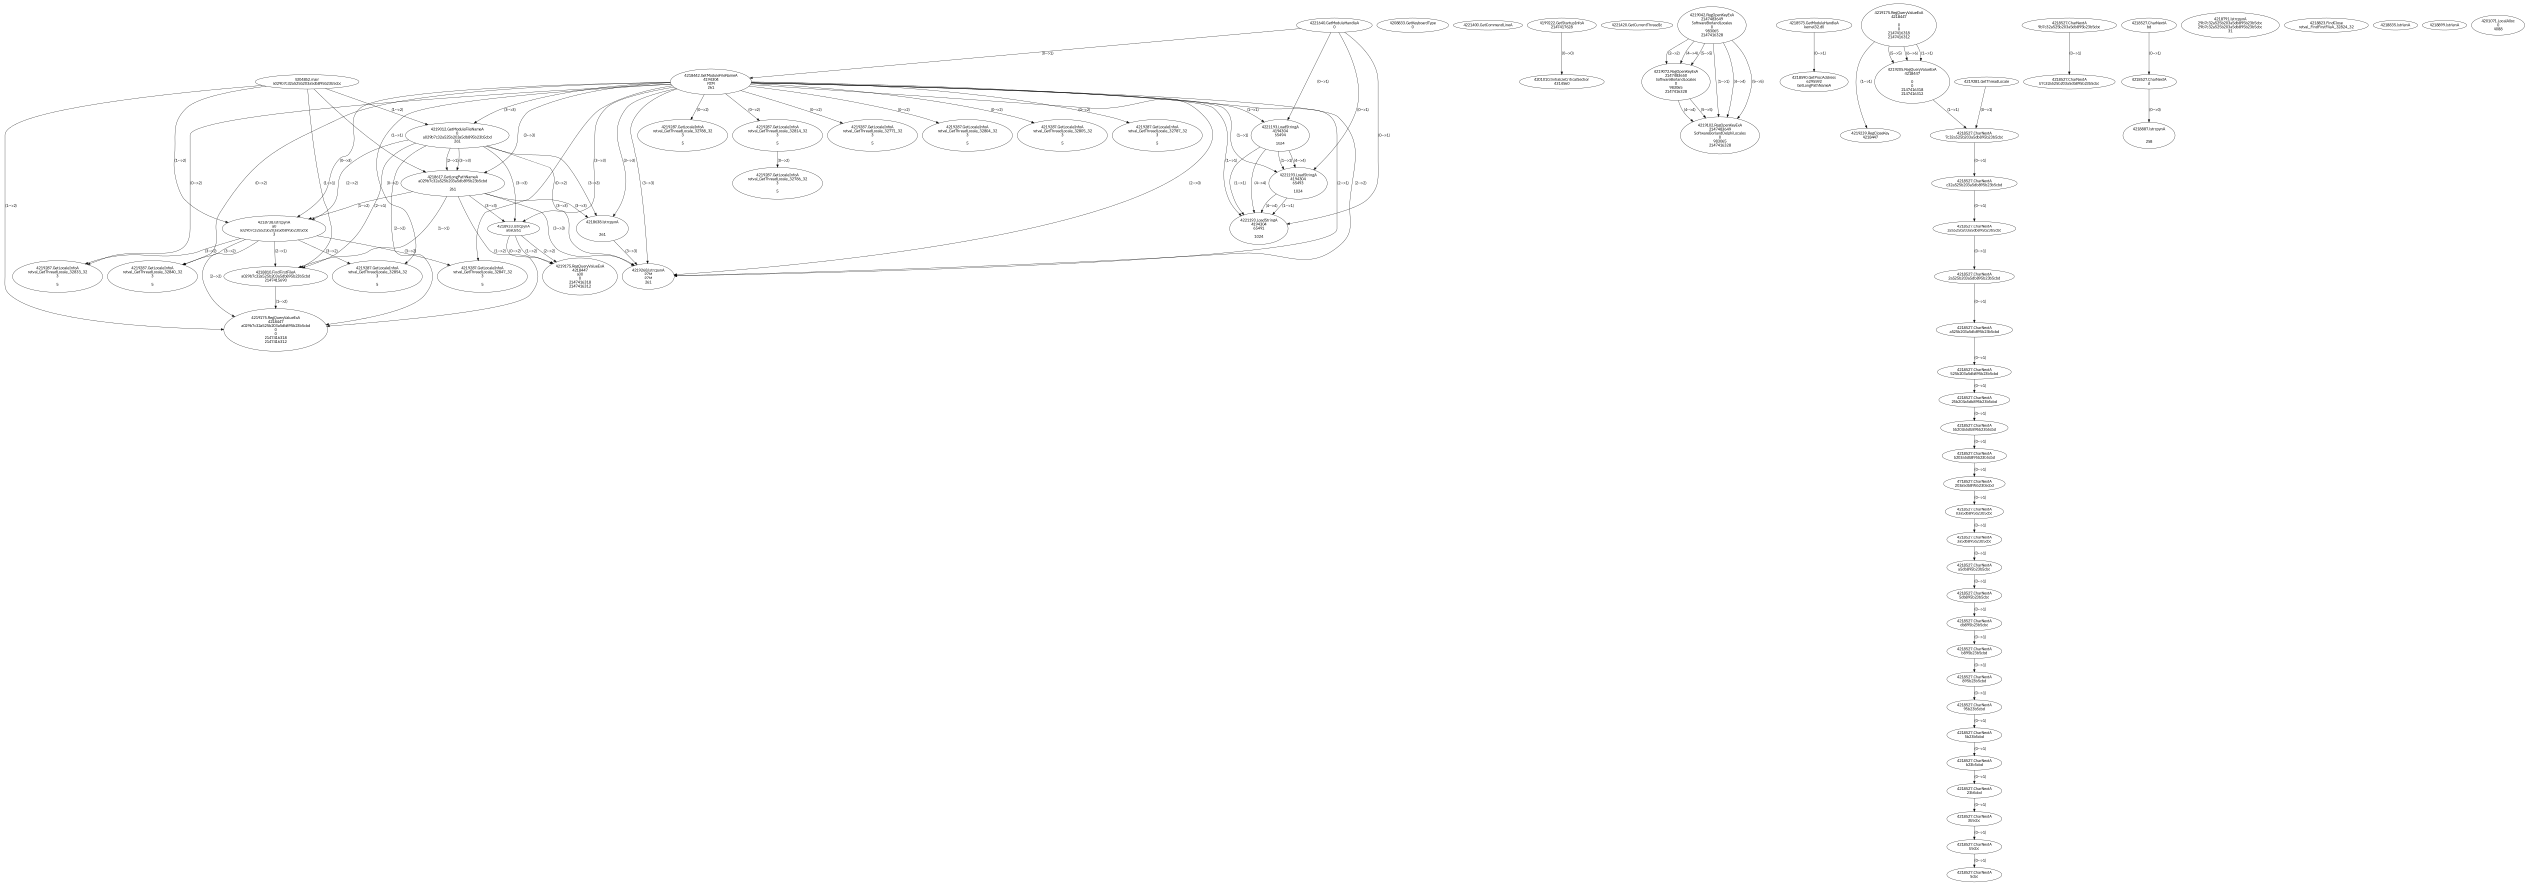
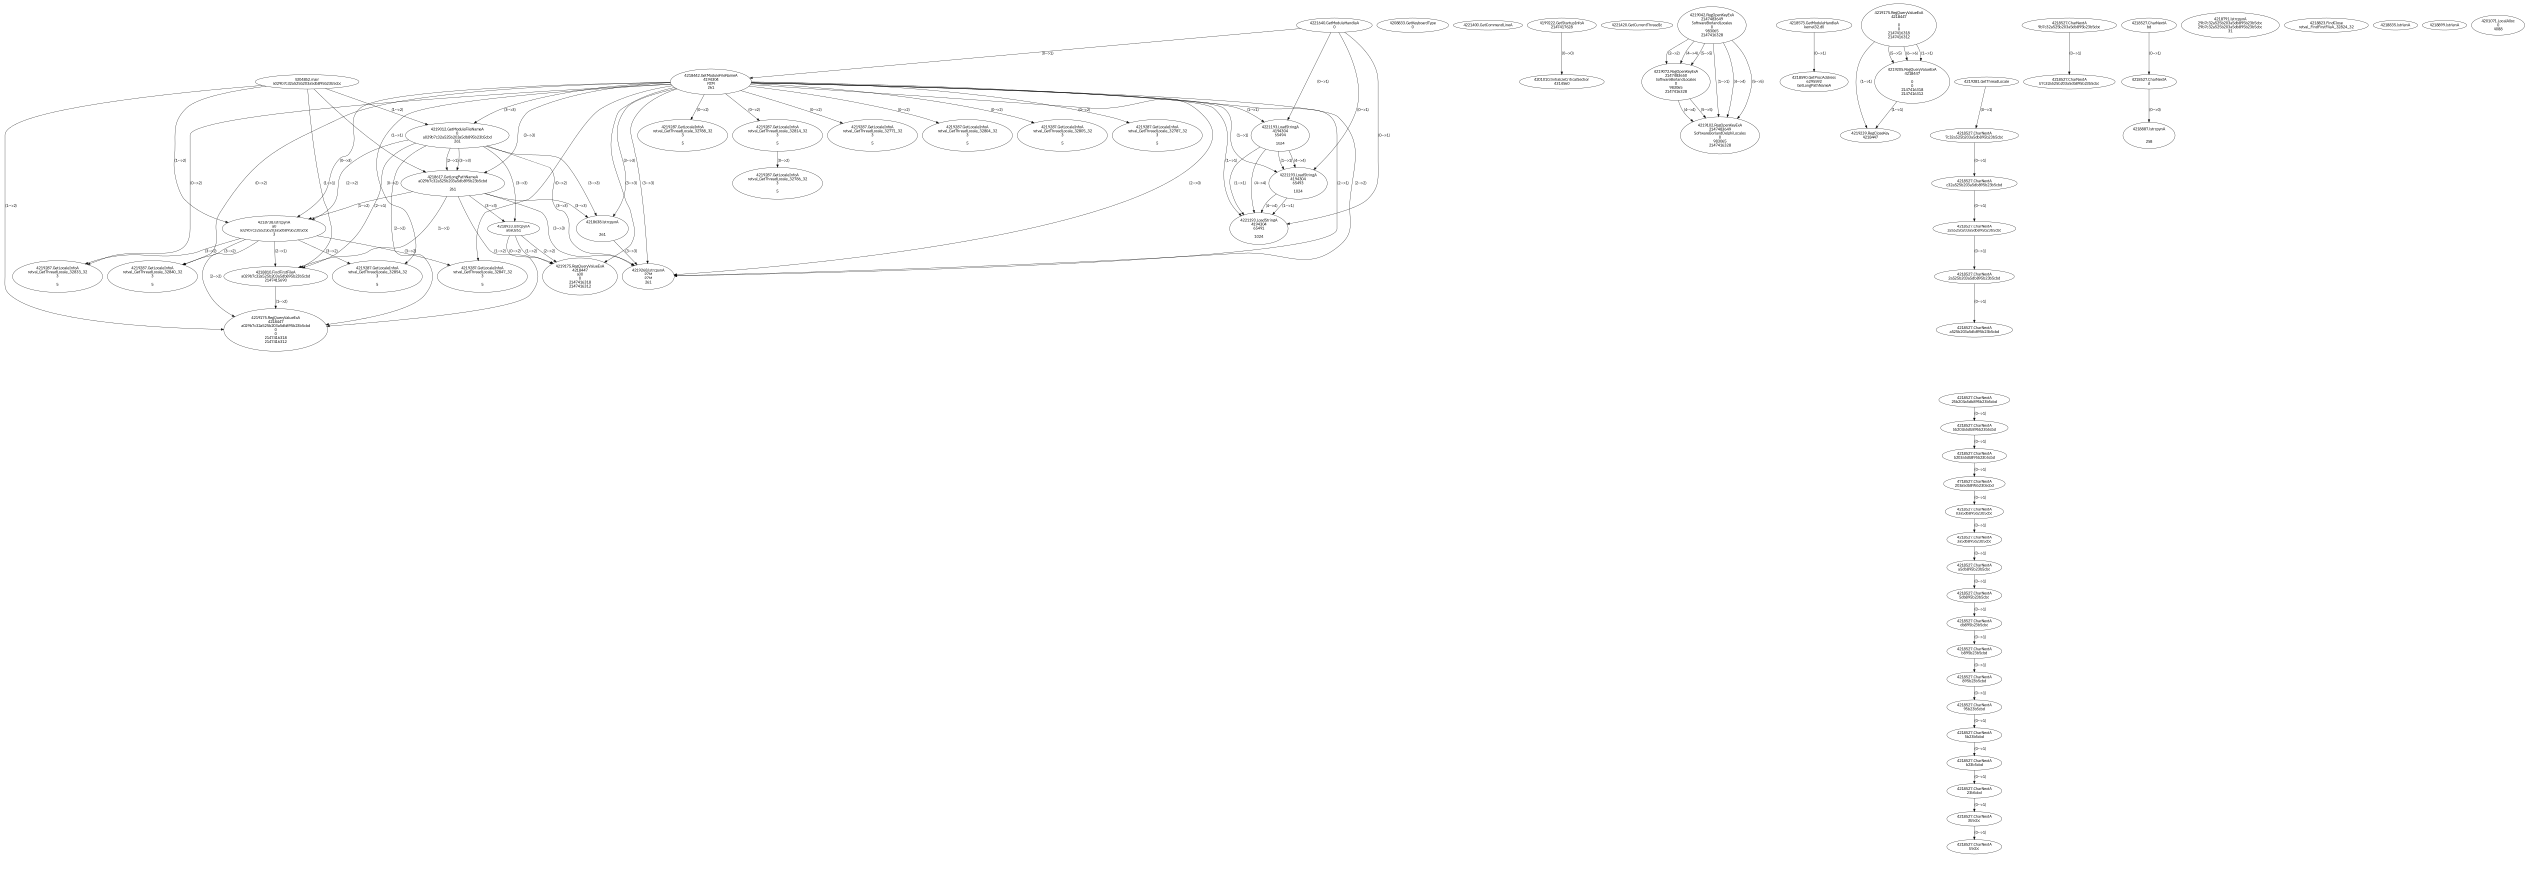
edge "4219205.RegQueryValueExA 4218447 0 0 2147416318 2147416312" -> "4218527.CharNextA 7c32a525b203a5db895b23b5cbd": now "4219205.RegQueryValueExA 4218447 0 0 2147416318 2147416312" -> "4219239.RegCloseKey 4218447"
edge "4218442.GetModuleFileNameA 4194304 PZM 261" -> "4218933.lstrcpynA a0a0261": now "4218442.GetModuleFileNameA 4194304 PZM 261" -> "4219175.RegQueryValueExA 4218447 a00 0 2147416318 2147416312"
node "4218527.CharNextA 525b203a5db895b23b5cbd": removed
node "4218527.CharNextA 5cbd": removed
